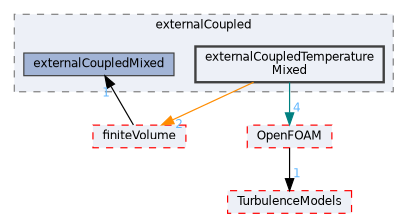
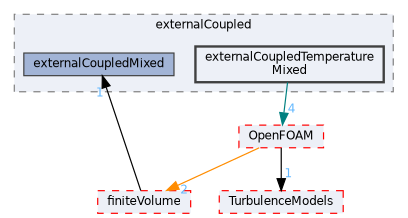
edge "externalCoupledTemperature Mixed" -> "finiteVolume": now "OpenFOAM" -> "finiteVolume"
